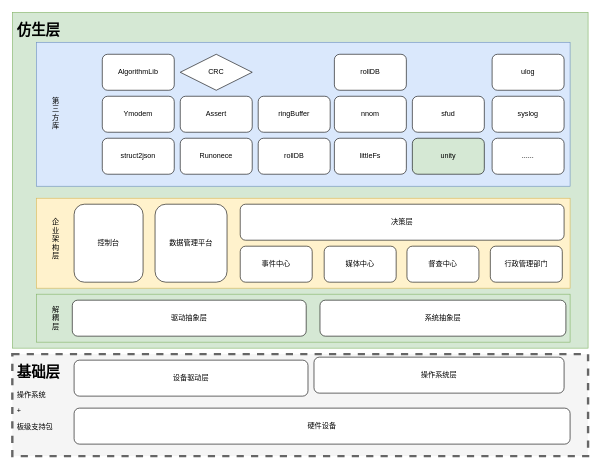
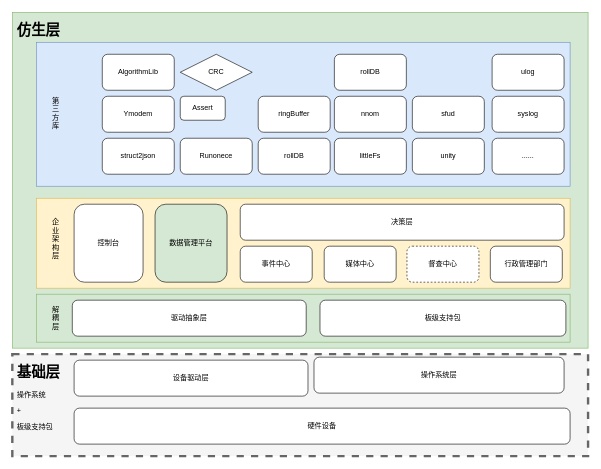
node "Assert": size 72x36 -> 45x24
node "unity": fillcolor #d5e8d4 -> #ffffff
node "数据管理平台": fillcolor #ffffff -> #d5e8d4
node "督查中心": style solid -> dashed
node "系统抽象层": label "系统抽象层" -> "板级支持包"
